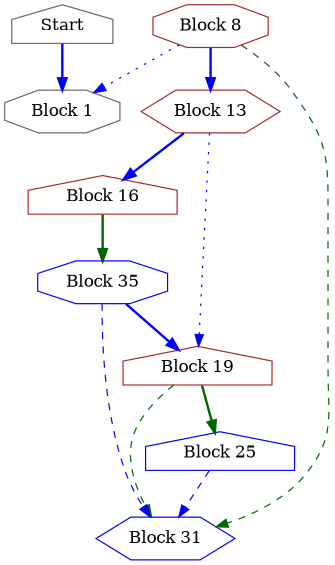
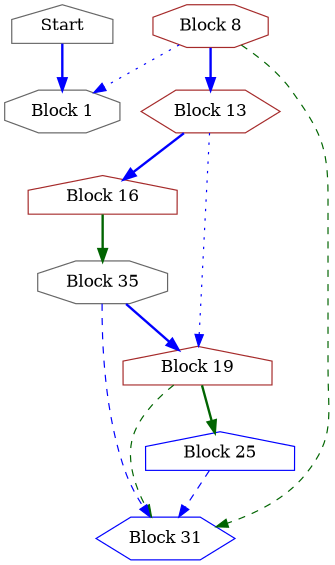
node "Block 35": color blue -> gray40
